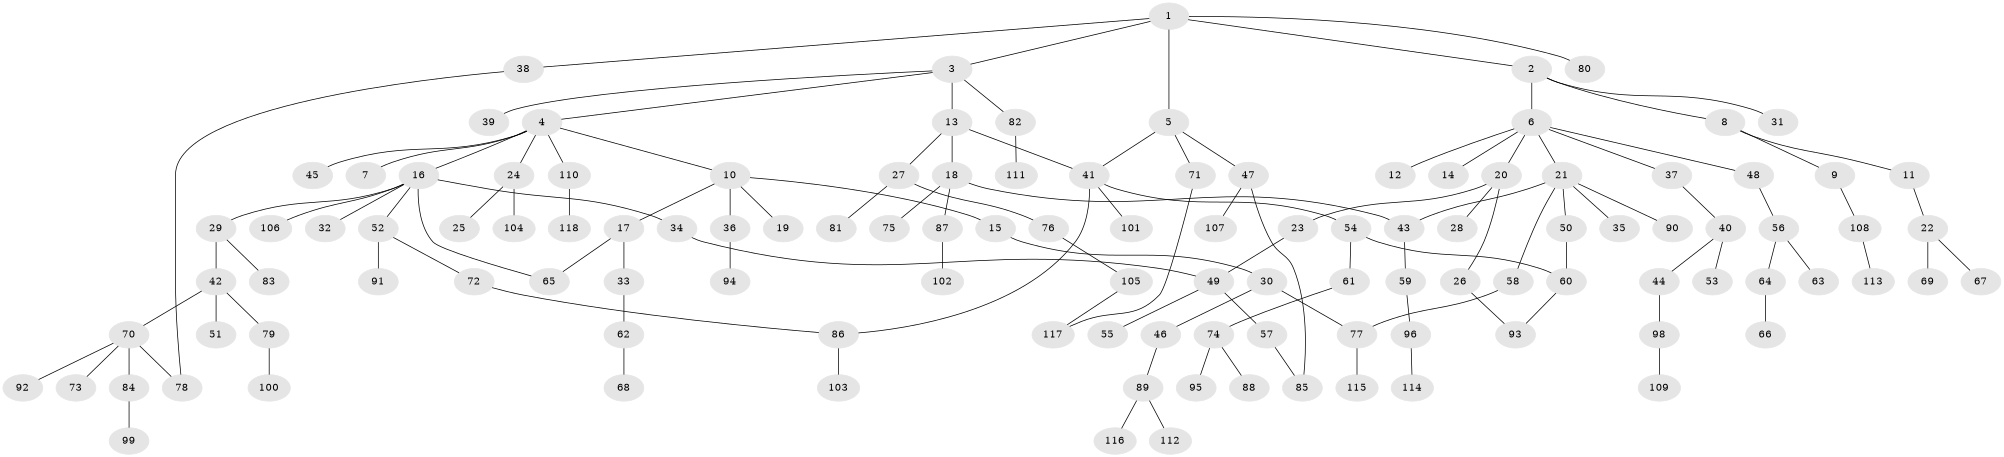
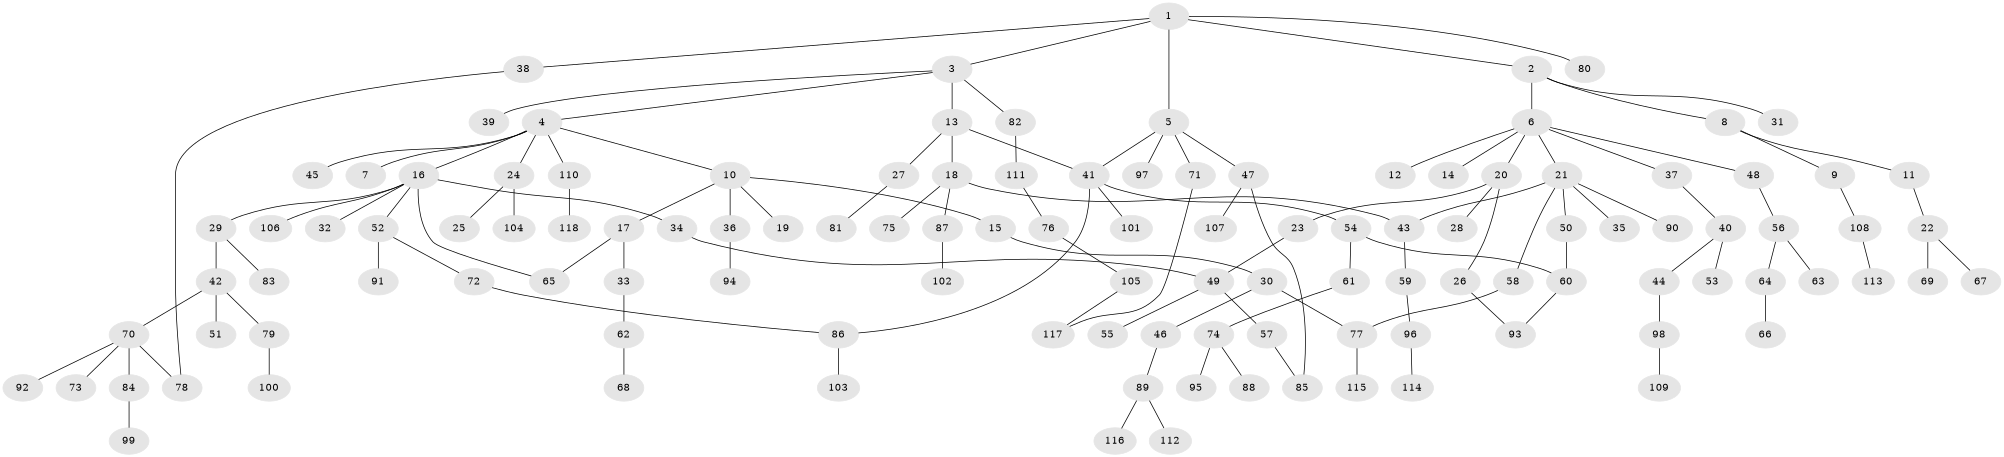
node "97": added
edge "27" -- "76": now "111" -- "76"
